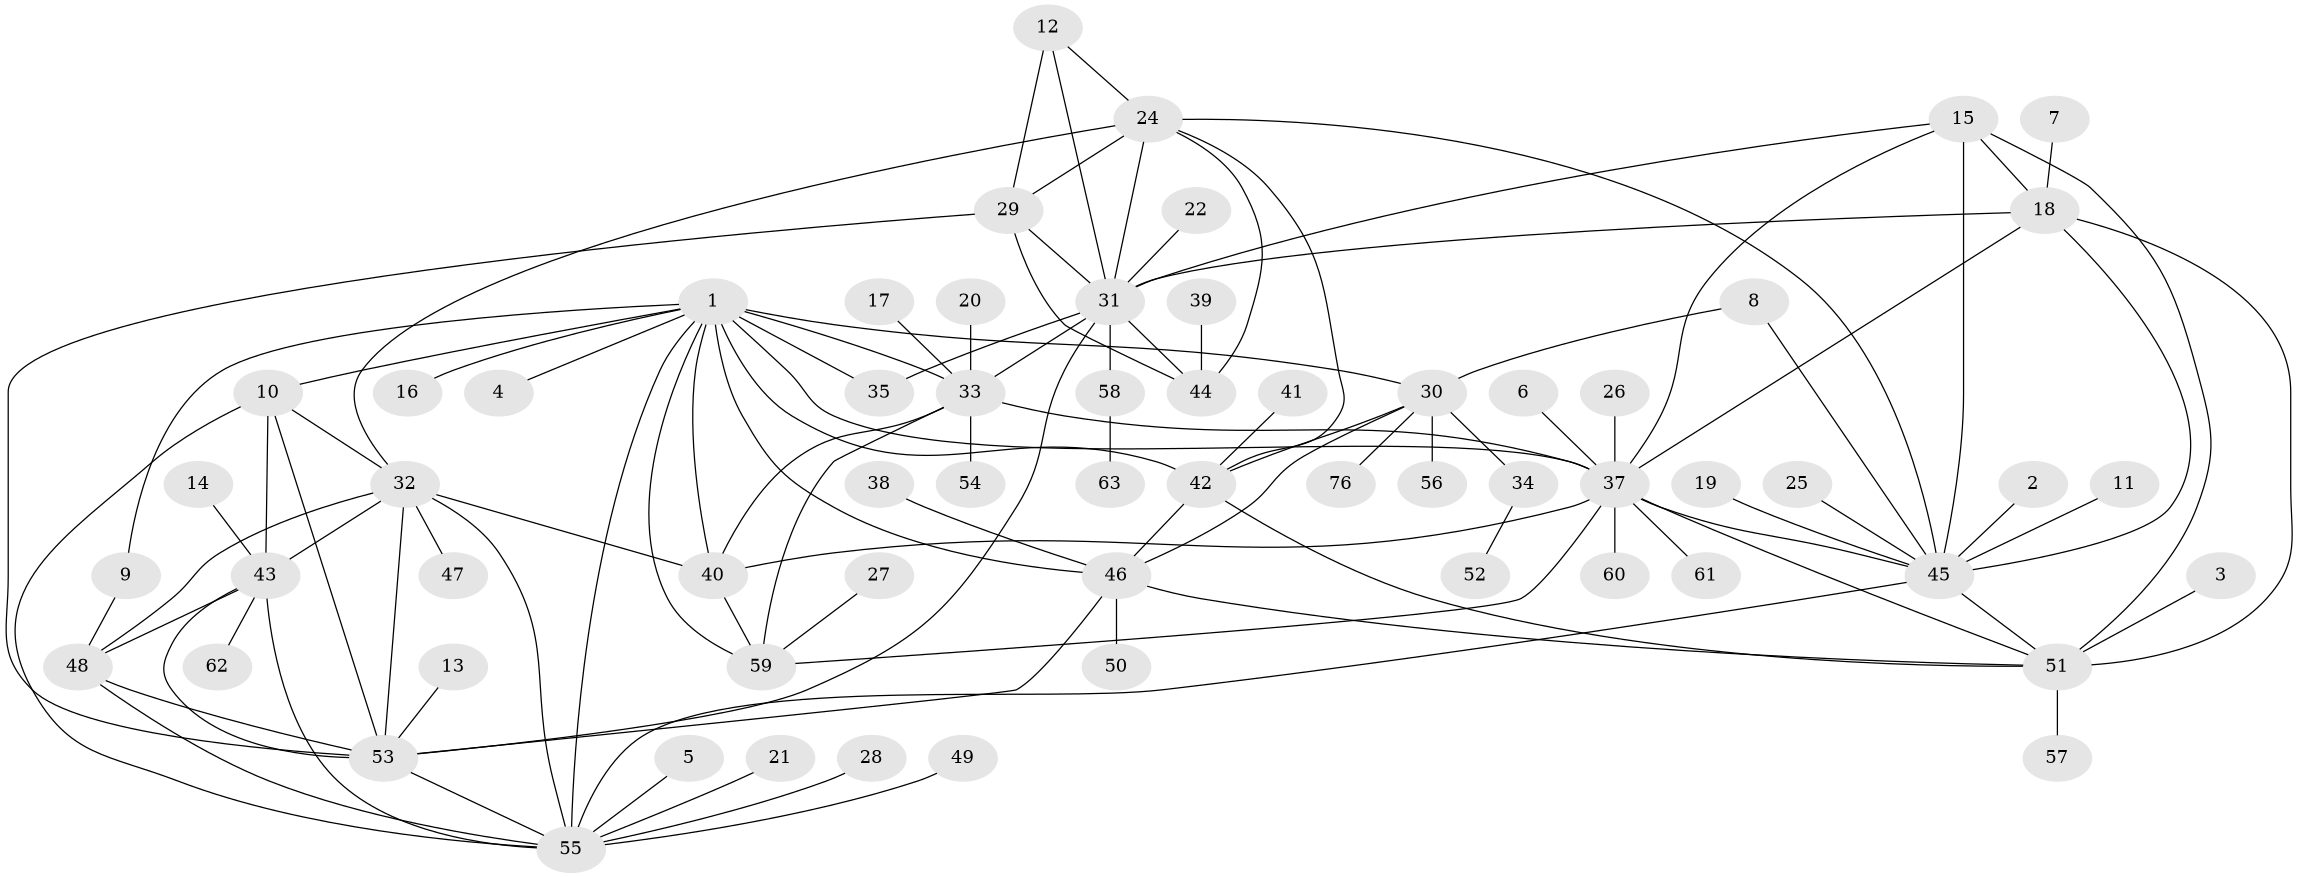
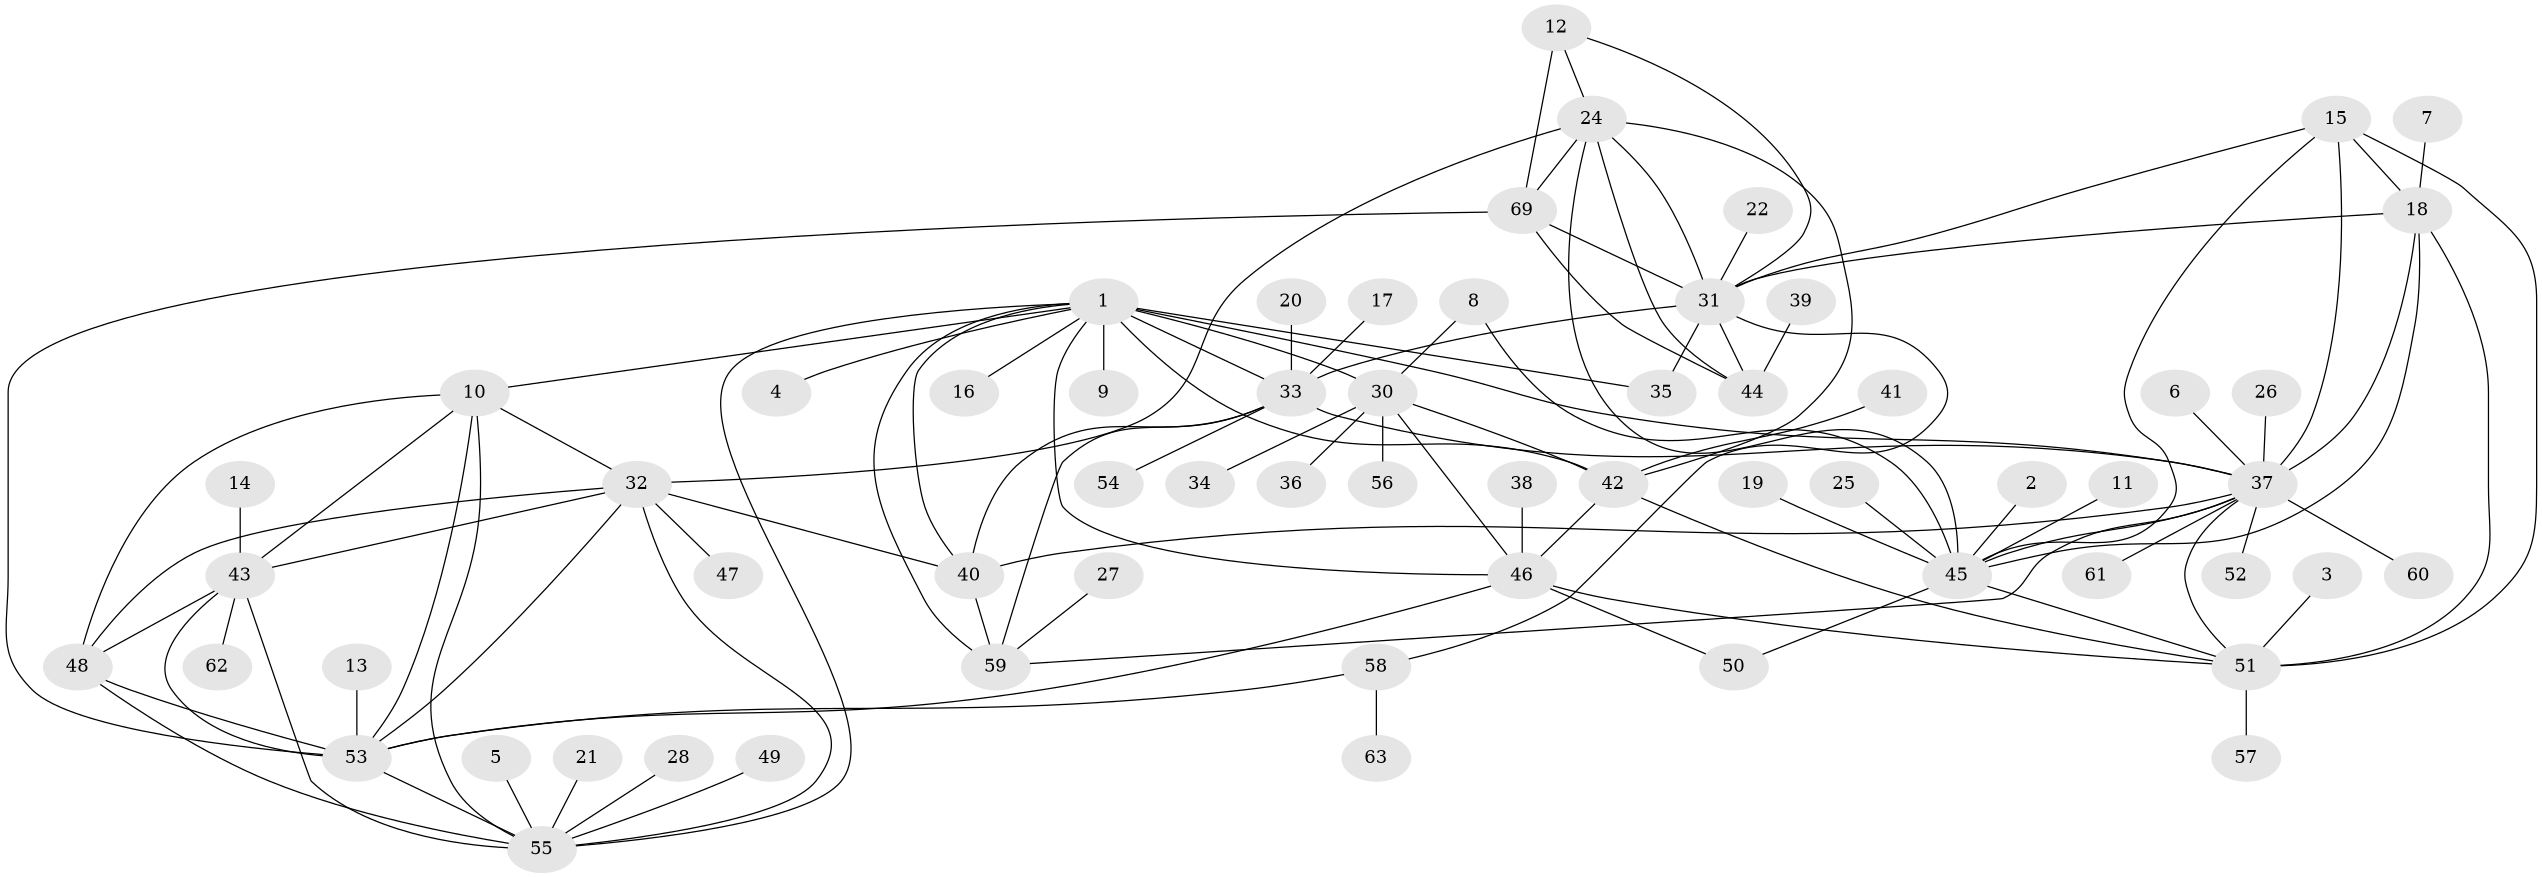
node "29": label "29" -> "69"
node "76": label "76" -> "36"
edge "34" -- "52": now "37" -- "52"
edge "9" -- "48": now "10" -- "48"
edge "31" -- "53": now "58" -- "53"
edge "45" -- "55": now "45" -- "50"
